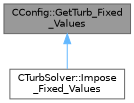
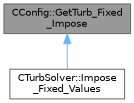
node "CConfig::GetTurb_Fixed _Values": label "CConfig::GetTurb_Fixed _Values" -> "CConfig::GetTurb_Fixed _Impose"
